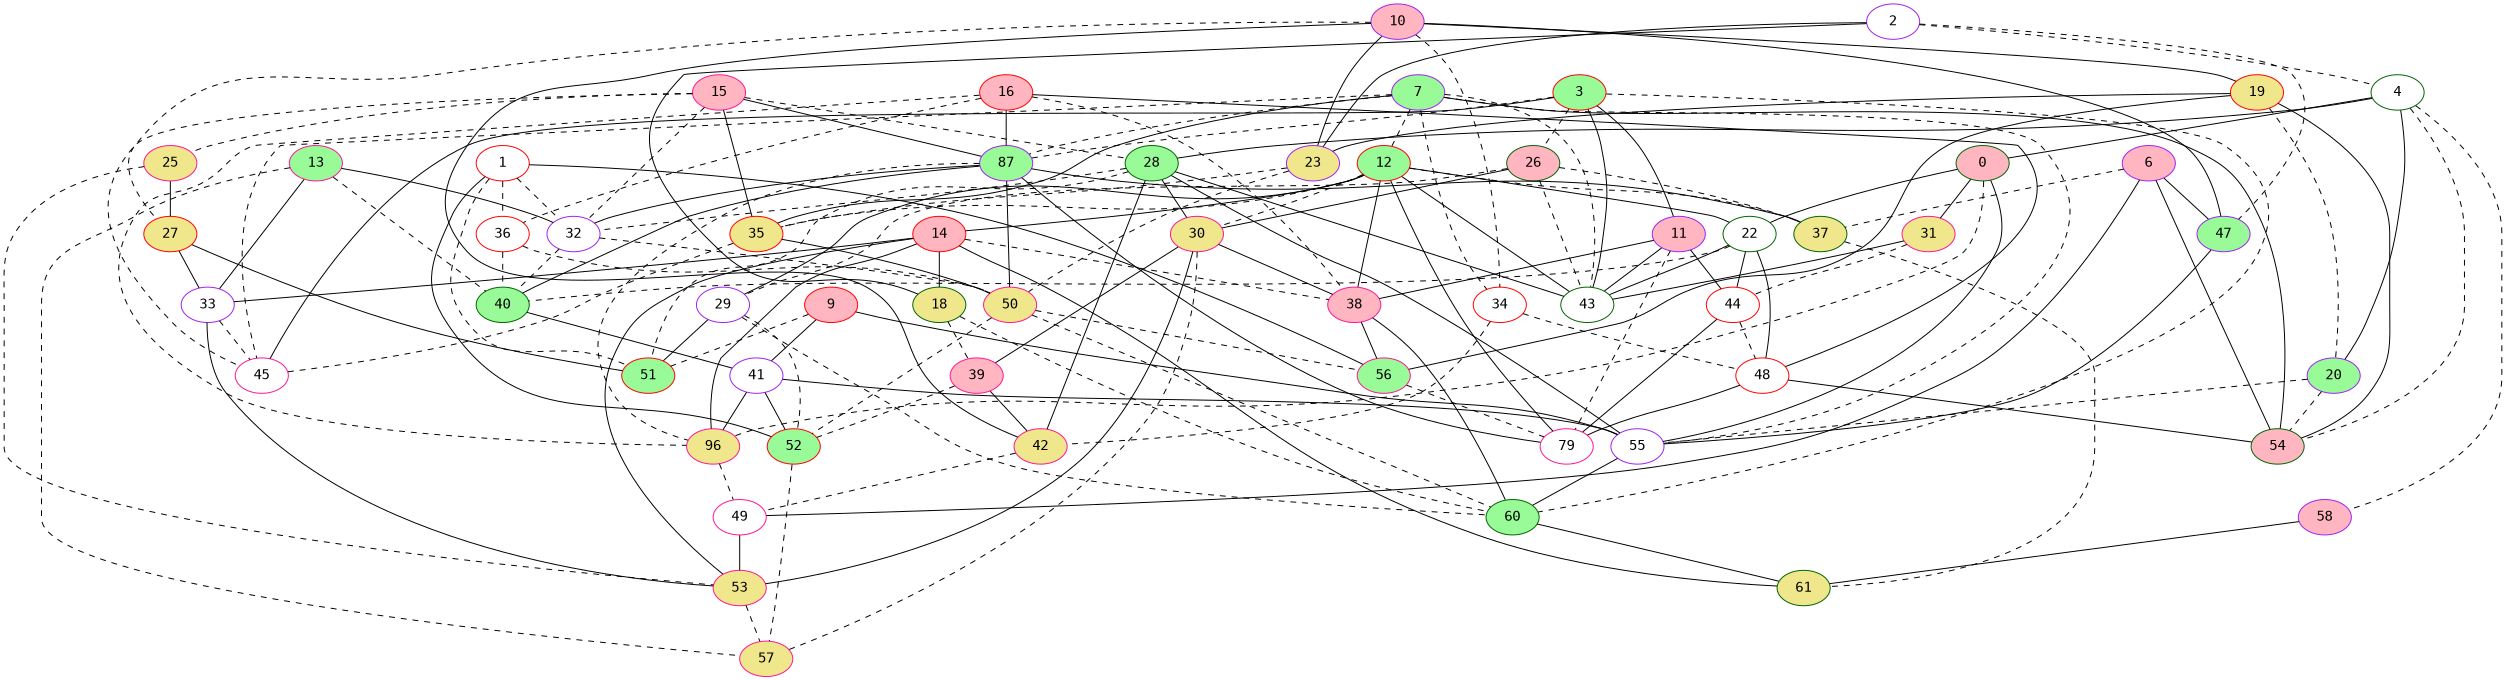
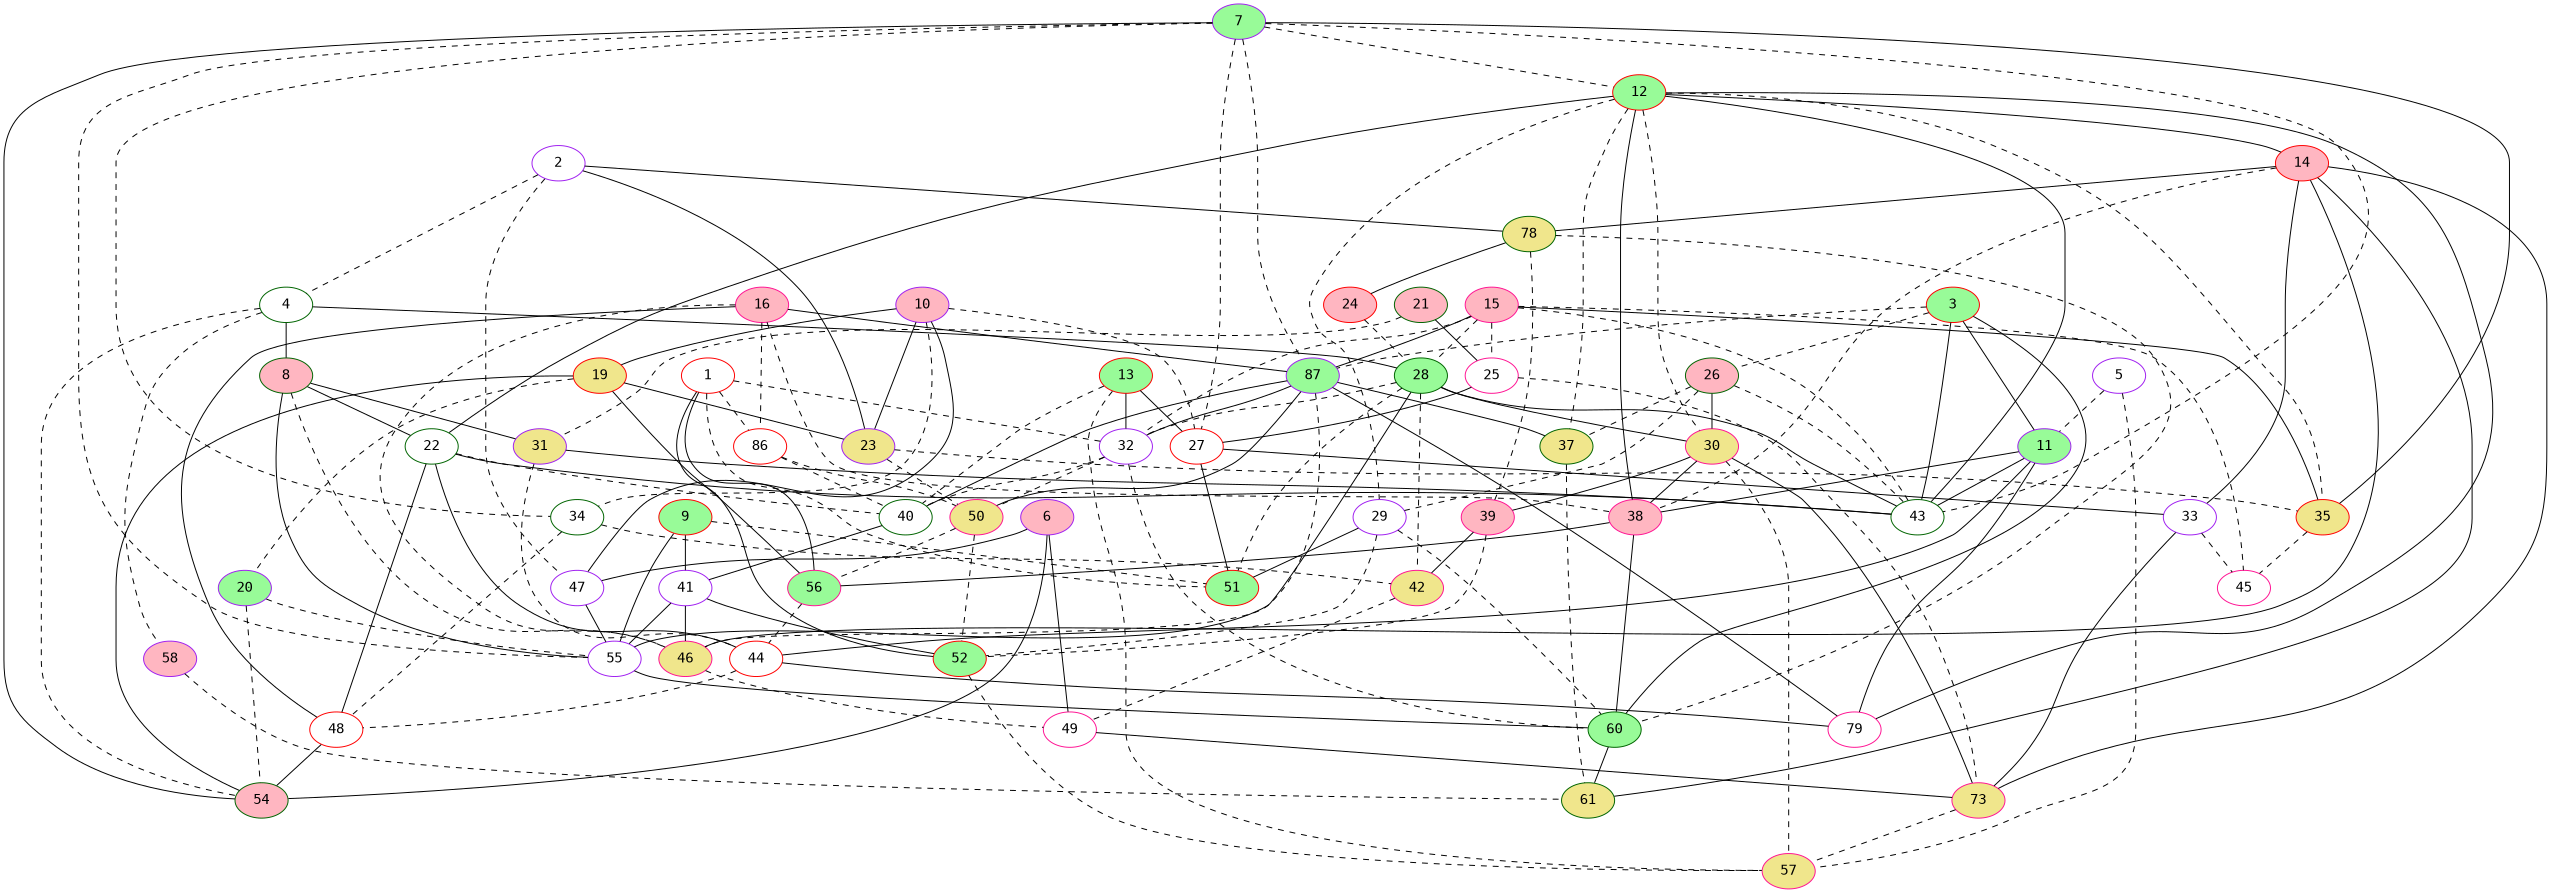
edge "10" -- "42": removed
node "16": color red -> deeppink
edge "3" -- "45": removed
edge "7" -- "45": now "7" -- "27"
node "25": fillcolor khaki -> white
node "13": color deeppink -> red
node "0": label "0" -> "8"
edge "12" -- "29": style solid -> dashed
edge "6" -- "37": removed
edge "4" -- "20": removed
node "27": fillcolor khaki -> white
edge "13" -- "33": now "13" -- "27"
node "36": label "36" -> "86"
node "11": fillcolor lightpink -> palegreen
node "31": color deeppink -> purple
node "47": fillcolor palegreen -> white
edge "35" -- "50": removed
edge "3" -- "60": style dashed -> solid
node "40": fillcolor palegreen -> white
node "9": fillcolor lightpink -> palegreen
node "18": label "18" -> "78"
node "24": added
node "21": added
node "34": color red -> darkgreen
edge "28" -- "42": style solid -> dashed
edge "11" -- "79": style dashed -> solid
edge "15" -- "43": added
node "5": added
edge "48" -- "79": removed
edge "50" -- "60": now "32" -- "60"
edge "56" -- "79": now "56" -- "44"
node "96": label "96" -> "46"
edge "58" -- "61": style solid -> dashed
node "53": label "53" -> "73"
